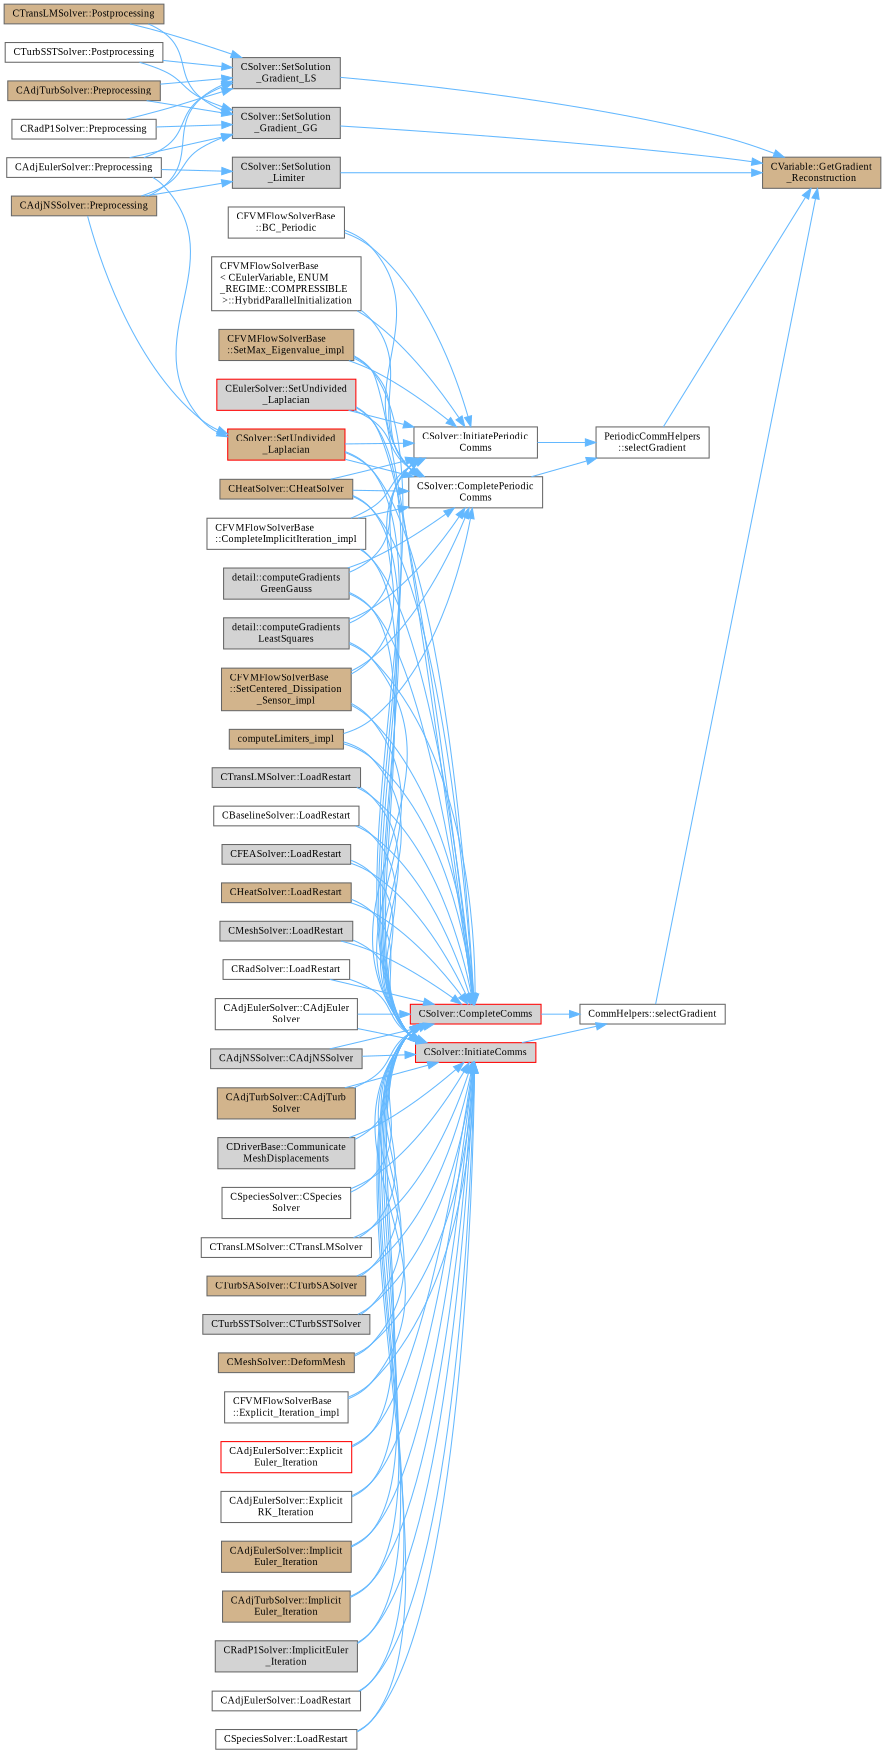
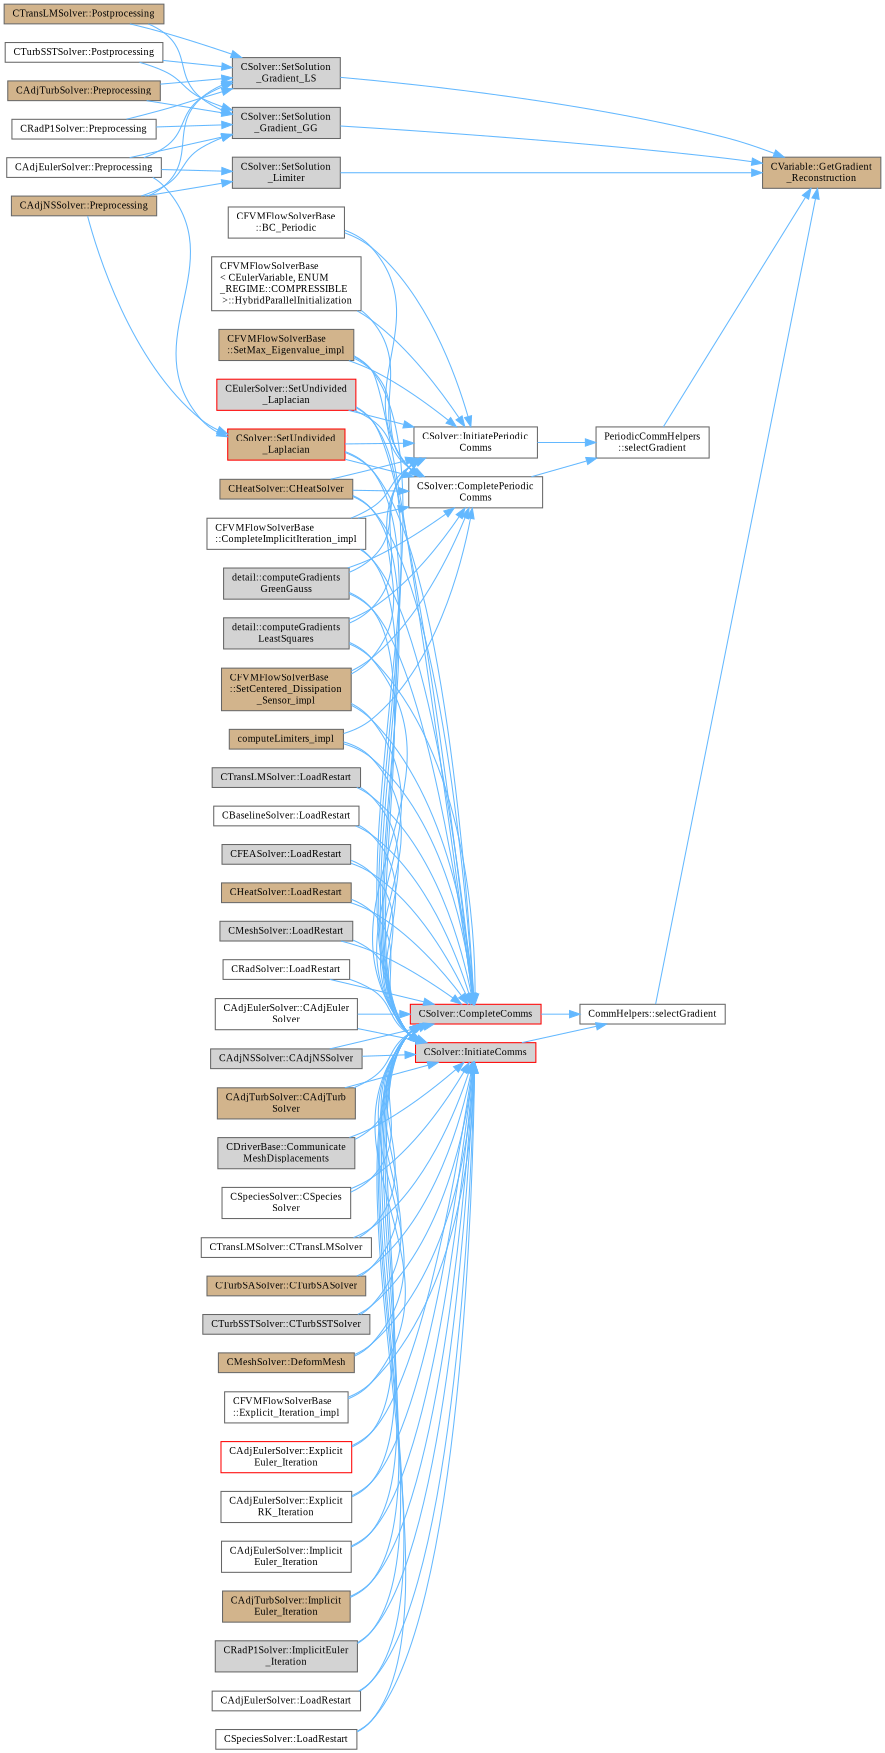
node "CAdjEulerSolver::Implicit Euler_Iteration": fillcolor tan -> white
